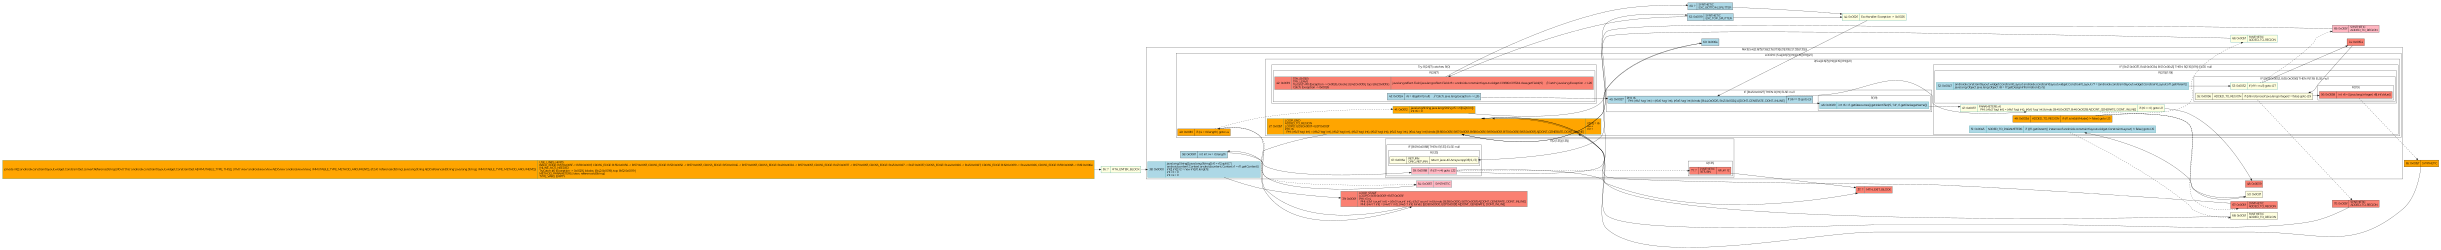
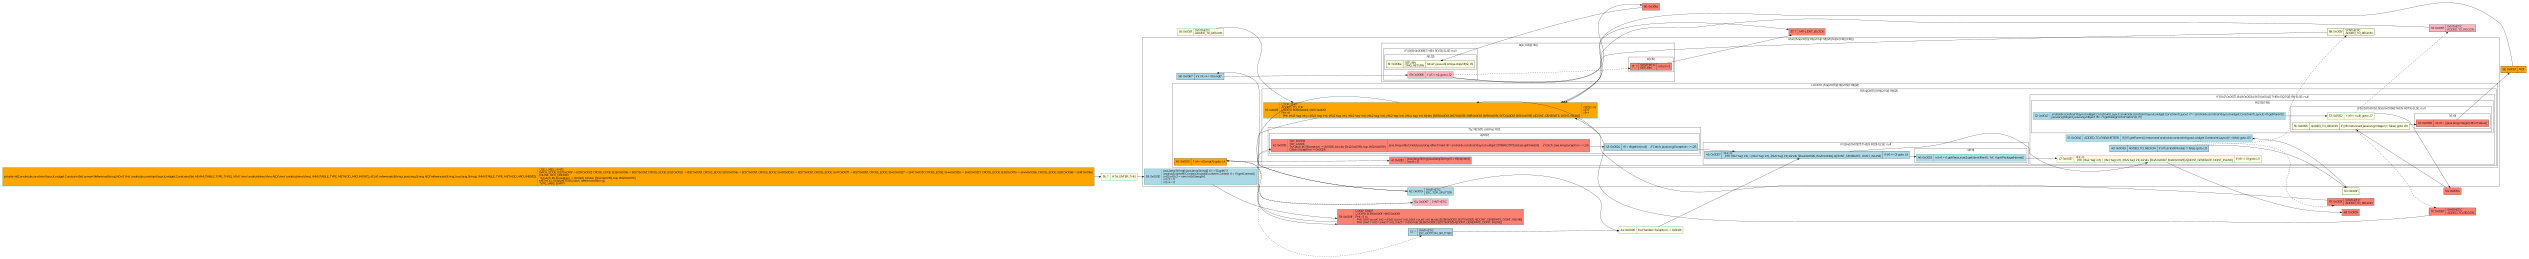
edge "42: 0x0019" -> "63: ?": style solid -> dashed
node "60: 0x006a": fillcolor lightblue -> salmon
edge "41: 0x0012" -> "62: 0x0019": now "57: 0x005f" -> "62: 0x0019"
edge "47: 0x0037" -> "66: 0x005f": removed
node "47: 0x0037": text "PARAMETERS: r6" -> "PHI: r6"
node "41: 0x0012": fillcolor orange -> salmon
edge "40: 0x0010" -> "41: 0x0012": style dashed -> solid
node "49: 0x003d": fillcolor orange -> lightblue
node "57: 0x005f": text "ADDED_TO_REGION" -> "ADDED_TO_TOP"
edge "56: 0x0058" -> "65: 0x005f": style dashed -> solid
edge "42: 0x0019" -> "43: 0x0024": added
node "65: 0x005f": text "SYNTHETIC" -> "NOT"
node "36: ?": text "MTH_ENTER_BLOCK" -> "MTH_ENTER_THIS"
